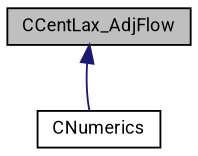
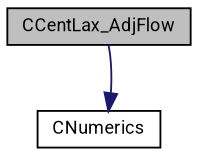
edge "CNumerics" -> "CCentLax_AdjFlow": reversed
